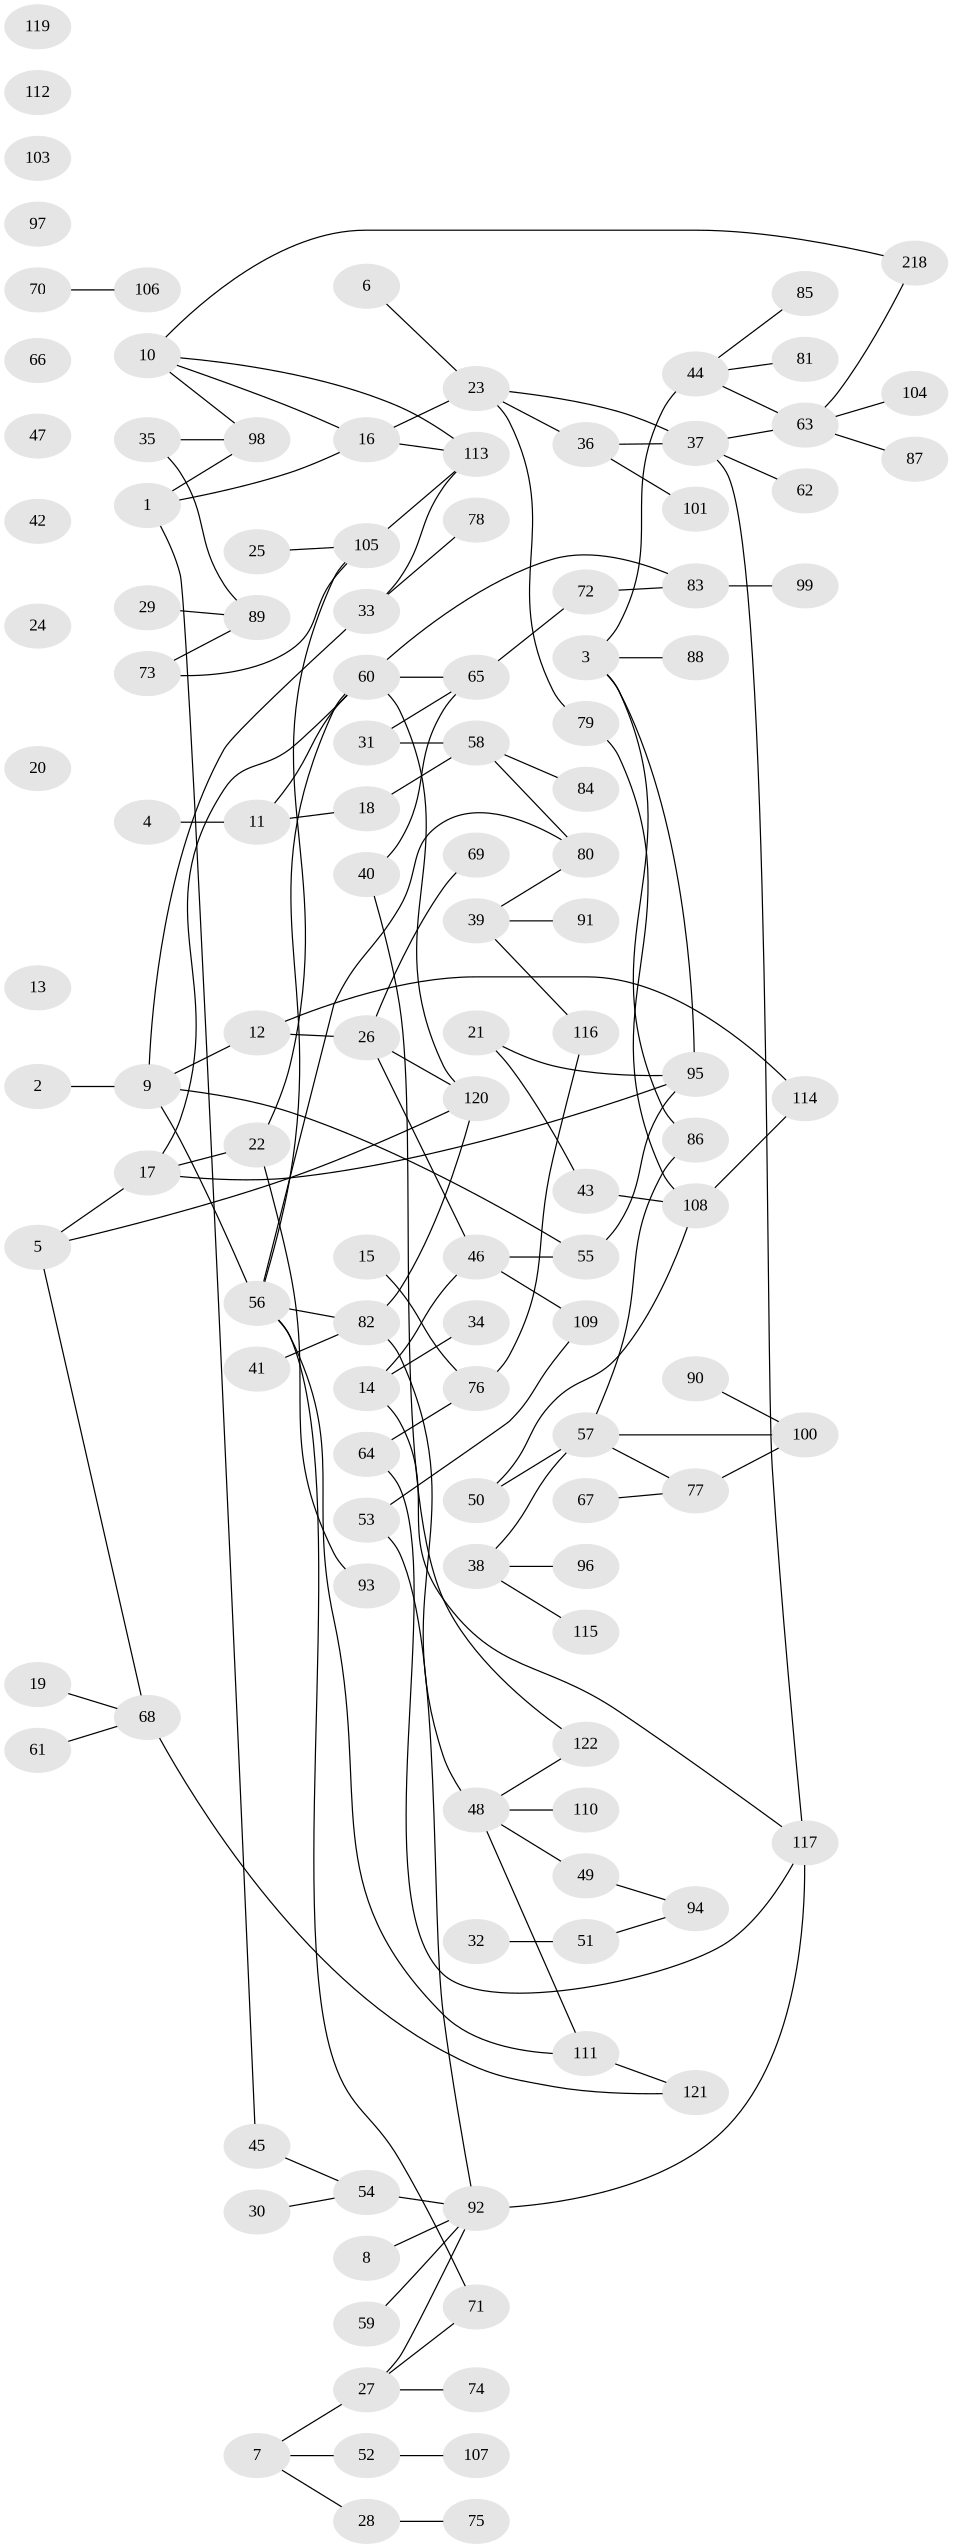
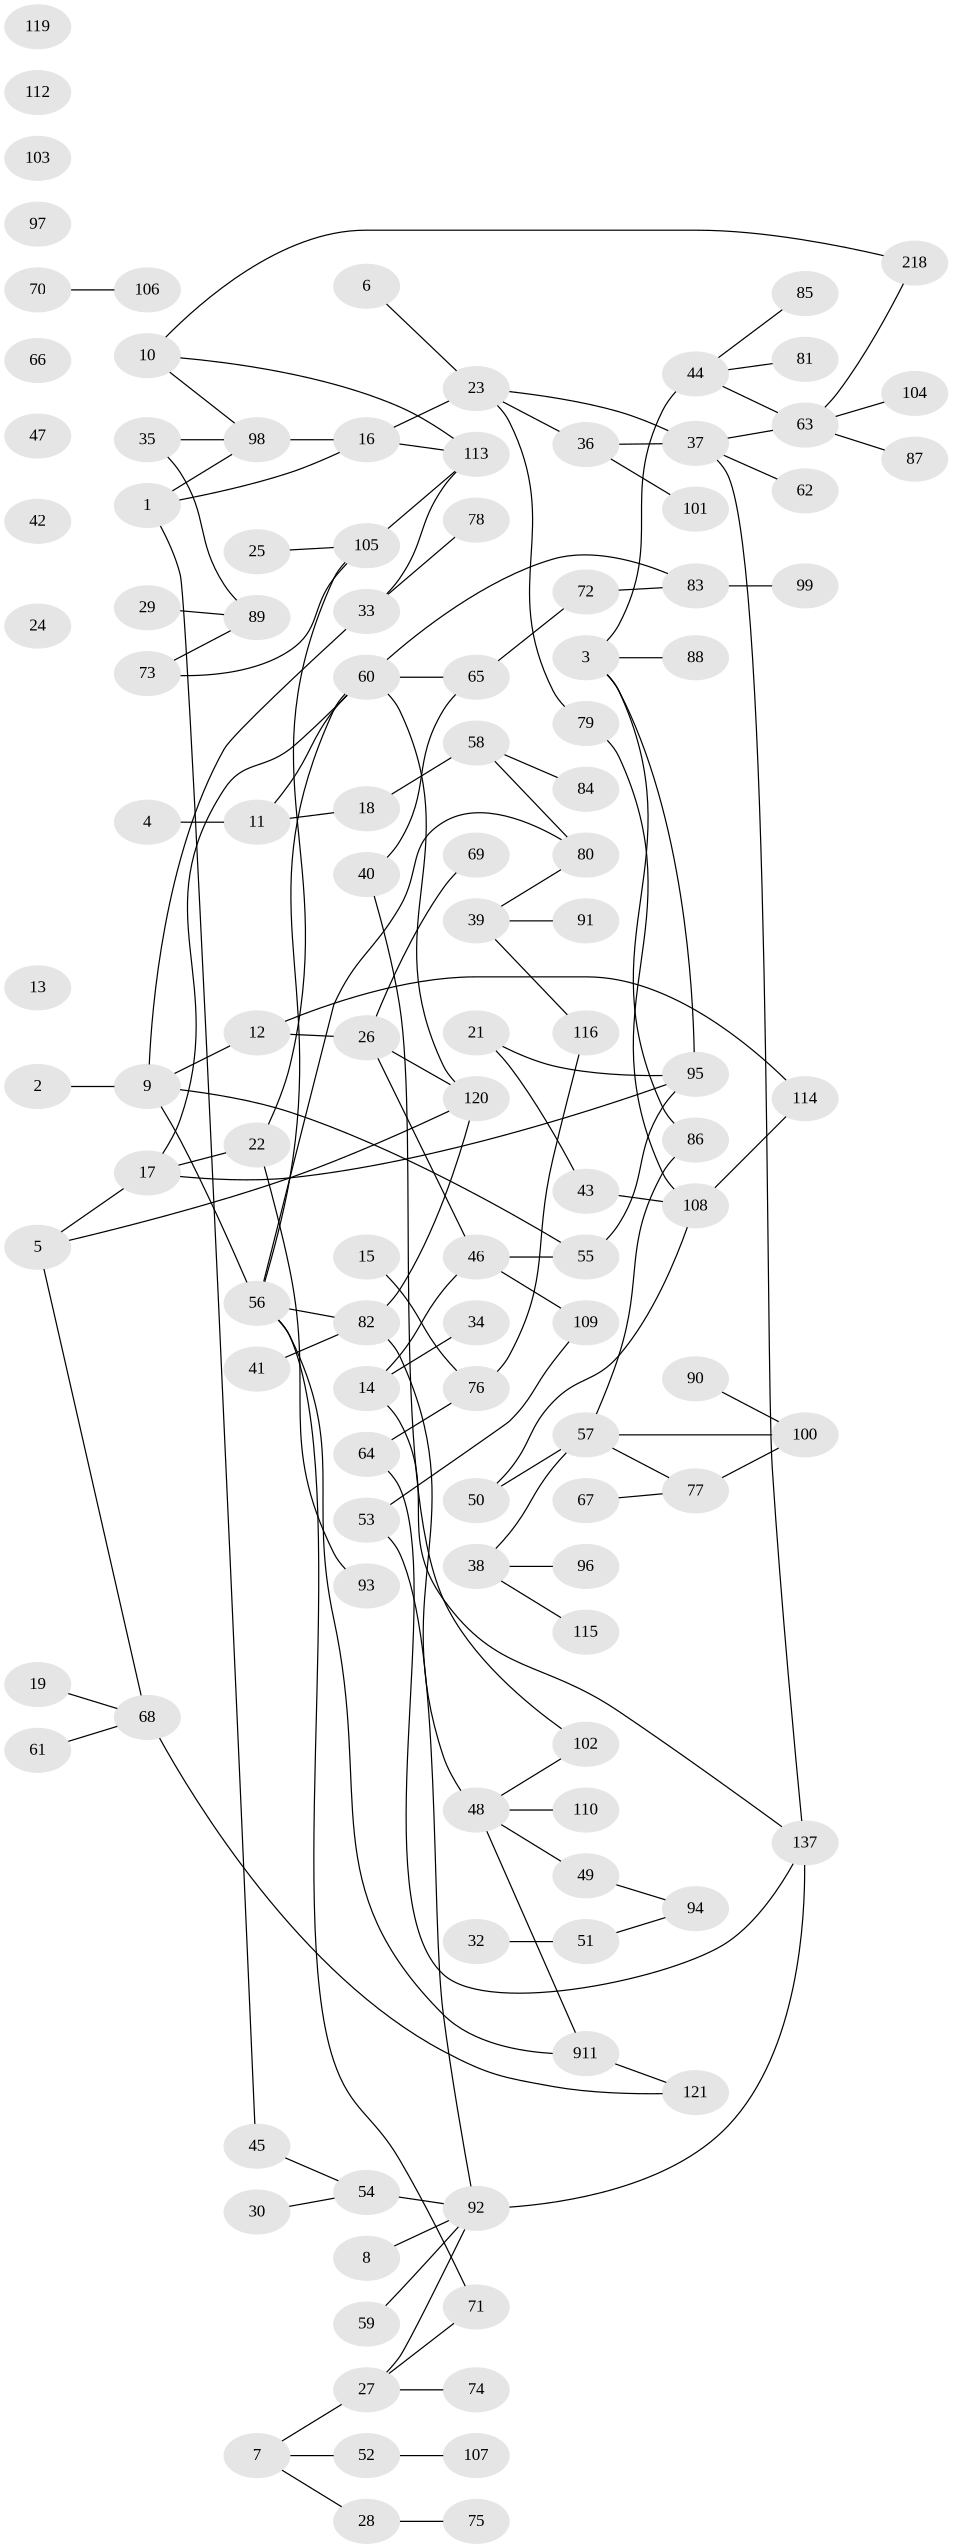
edge "10" -- "16": now "98" -- "16"
node "31": removed
node "20": removed
node "122": label "122" -> "102"
node "117": label "117" -> "137"
node "111": label "111" -> "911"
